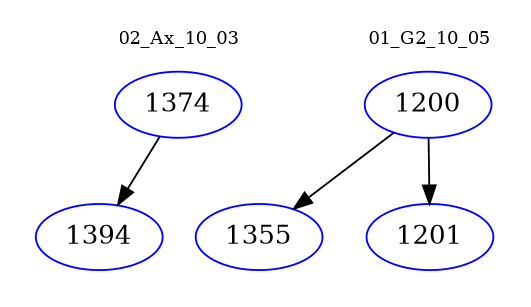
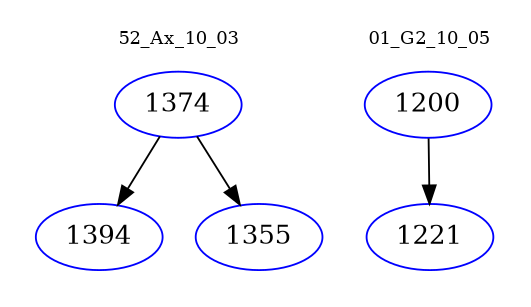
cluster "02_Ax_10_03": label "02_Ax_10_03" -> "52_Ax_10_03"
edge "1200" -> "1355": now "1374" -> "1355"
node "1201": label "1201" -> "1221"
